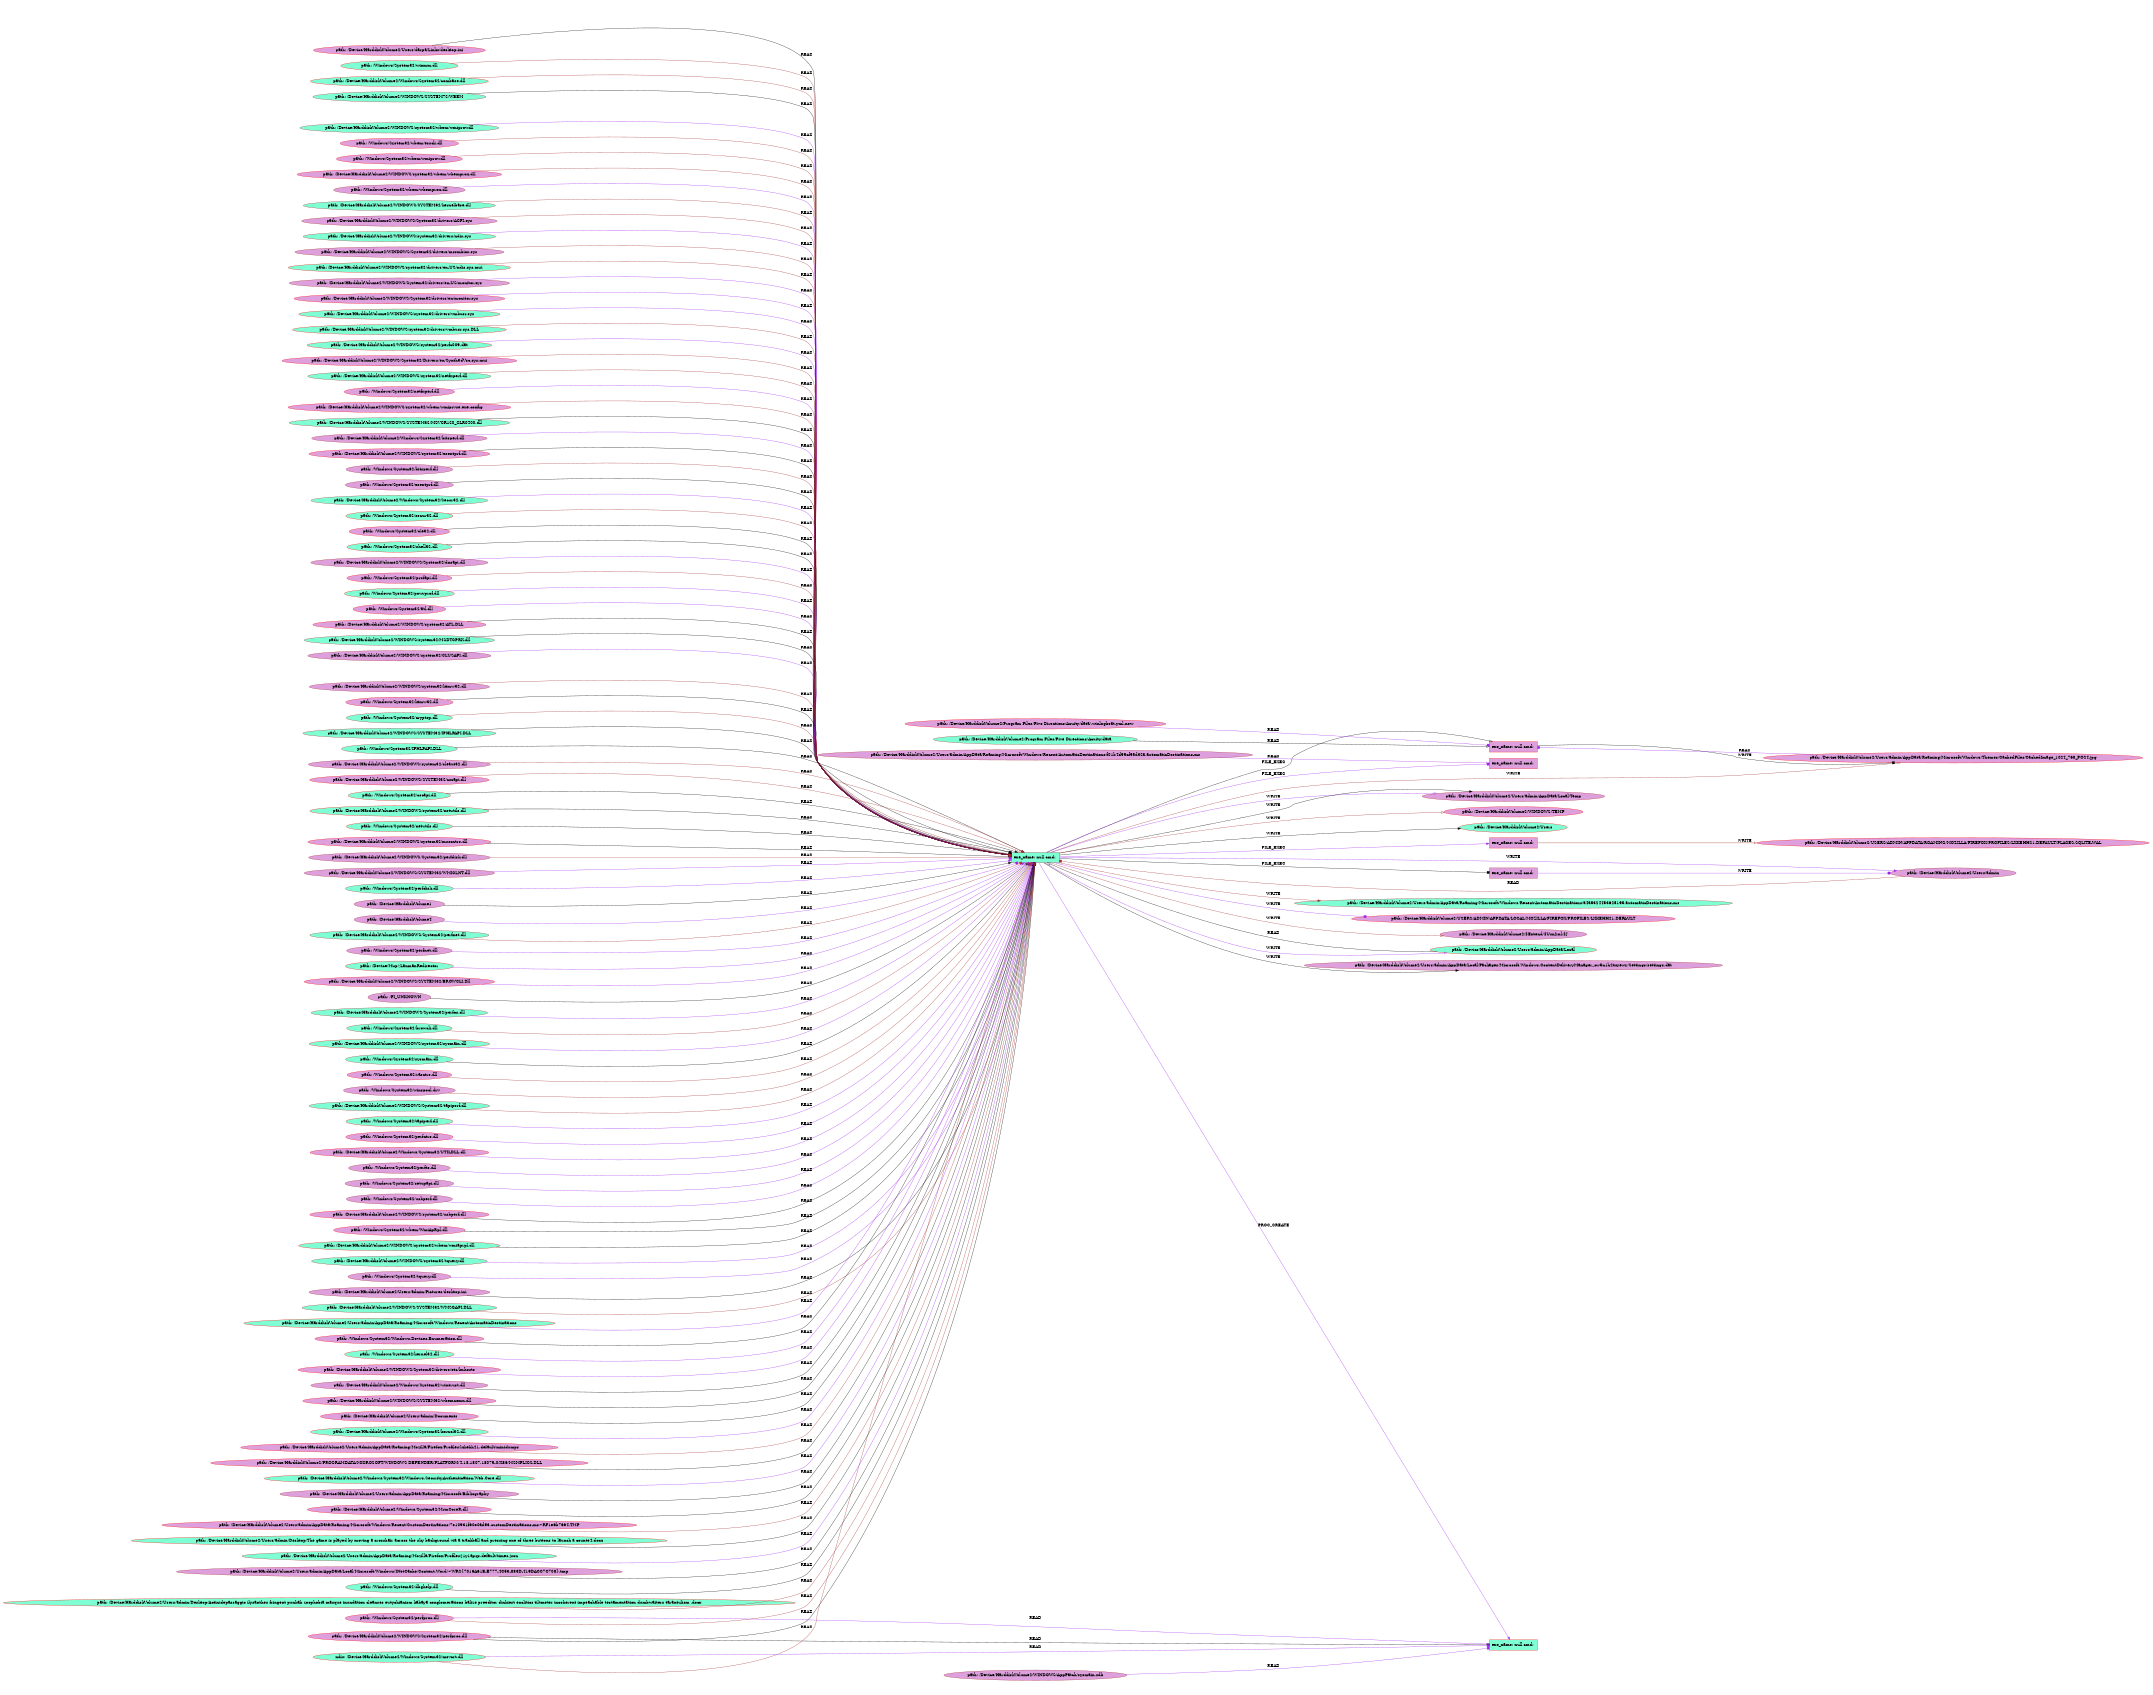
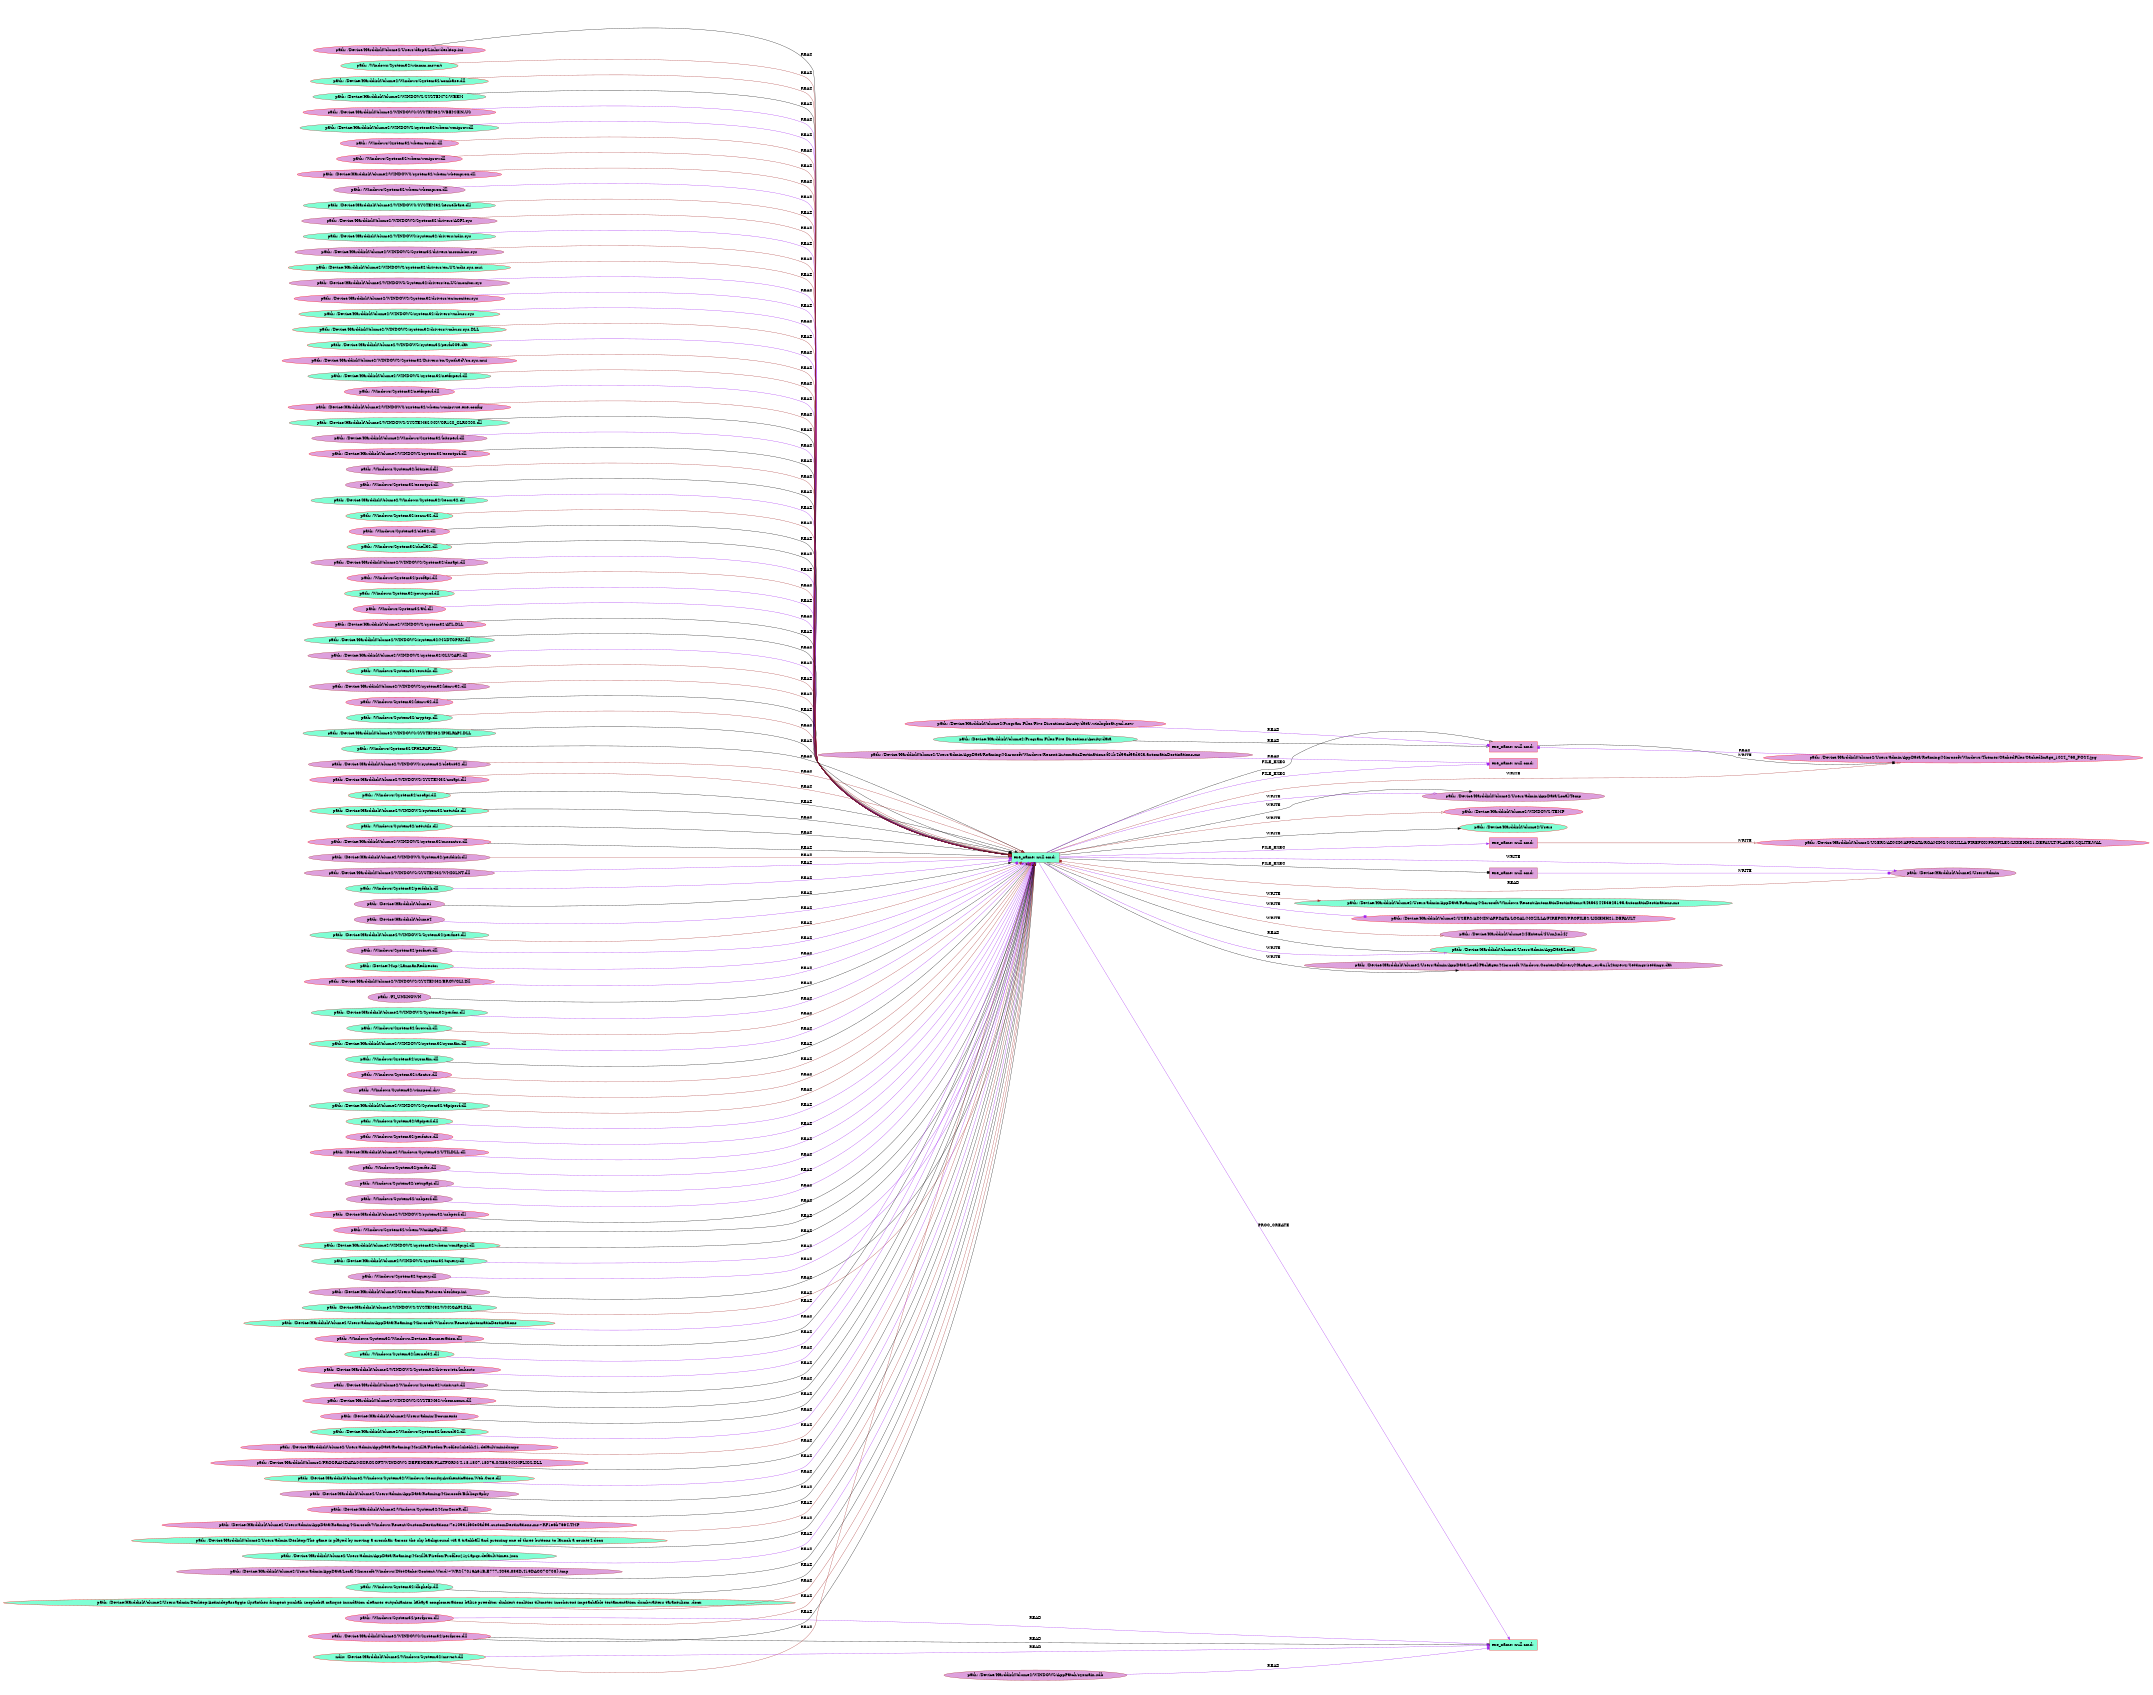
node "path: /Windows/System32/winmm.dll": label "path: /Windows/System32/winmm.dll" -> "path: /Windows/System32/winmm.msvcrt"
node "path: /Device/HarddiskVolume2/WINDOWS/SYSTEM32/WBEM/EN-US": added
node "path: /Windows/System32/resutils.dll": added
